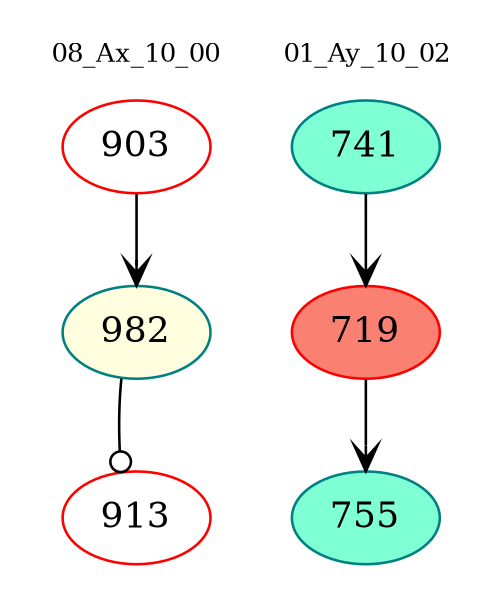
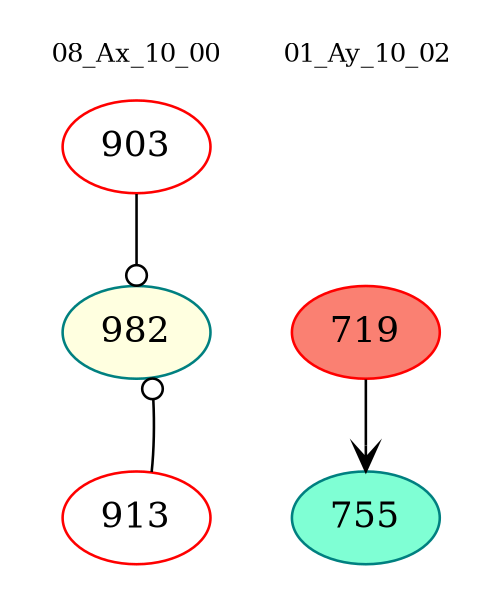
node "741": removed
edge "903" -> "982": arrowhead vee -> odot
edge "982" -> "913": reversed
